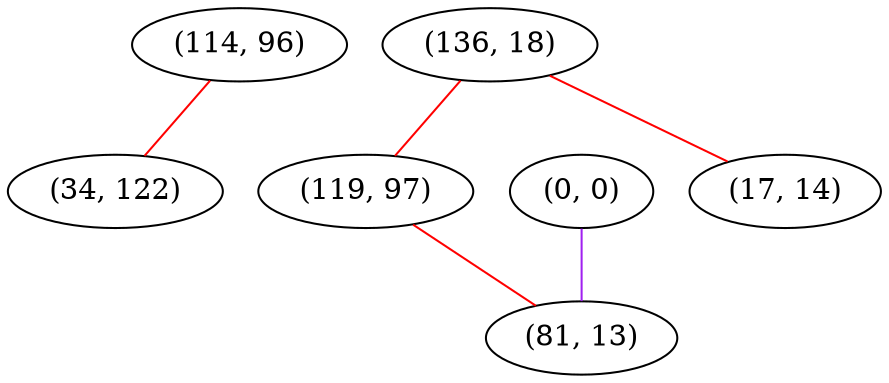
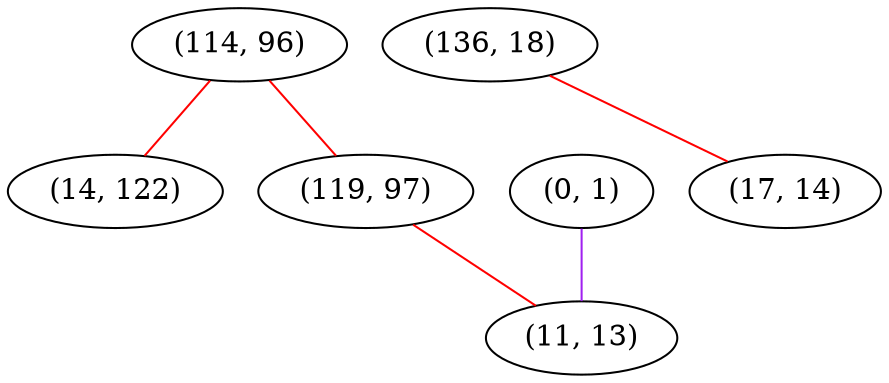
edge "(136, 18)" -- "(119, 97)": now "(114, 96)" -- "(119, 97)"
node "(34, 122)": label "(34, 122)" -> "(14, 122)"
node "(0, 0)": label "(0, 0)" -> "(0, 1)"
node "(81, 13)": label "(81, 13)" -> "(11, 13)"
